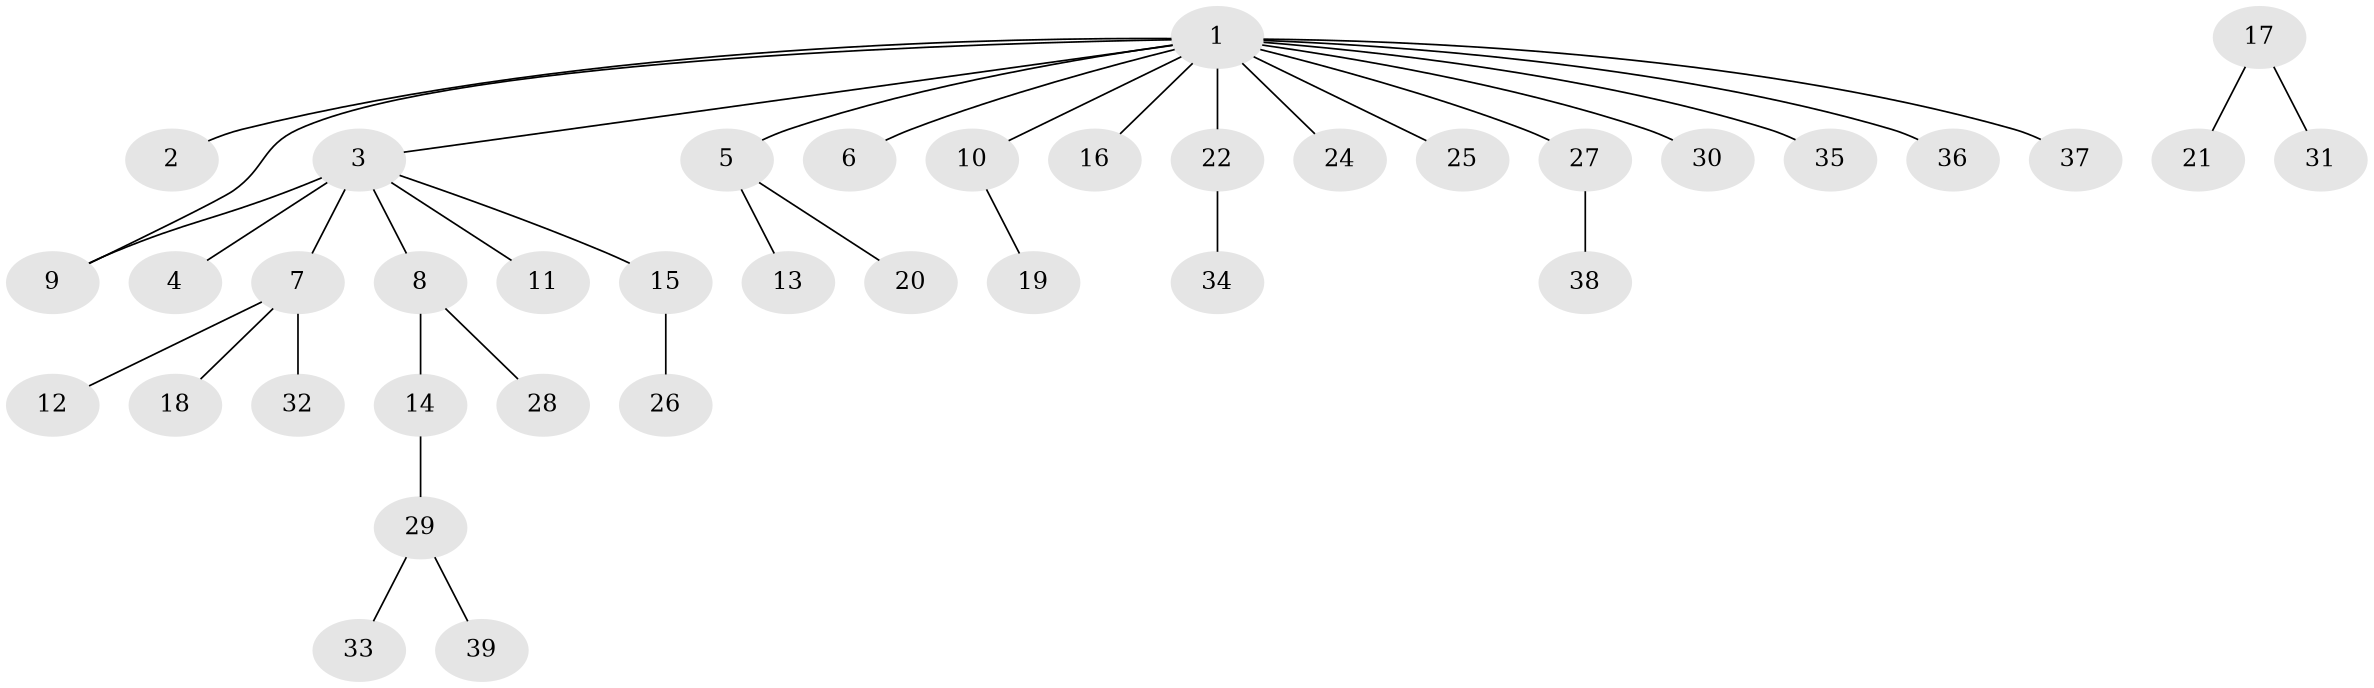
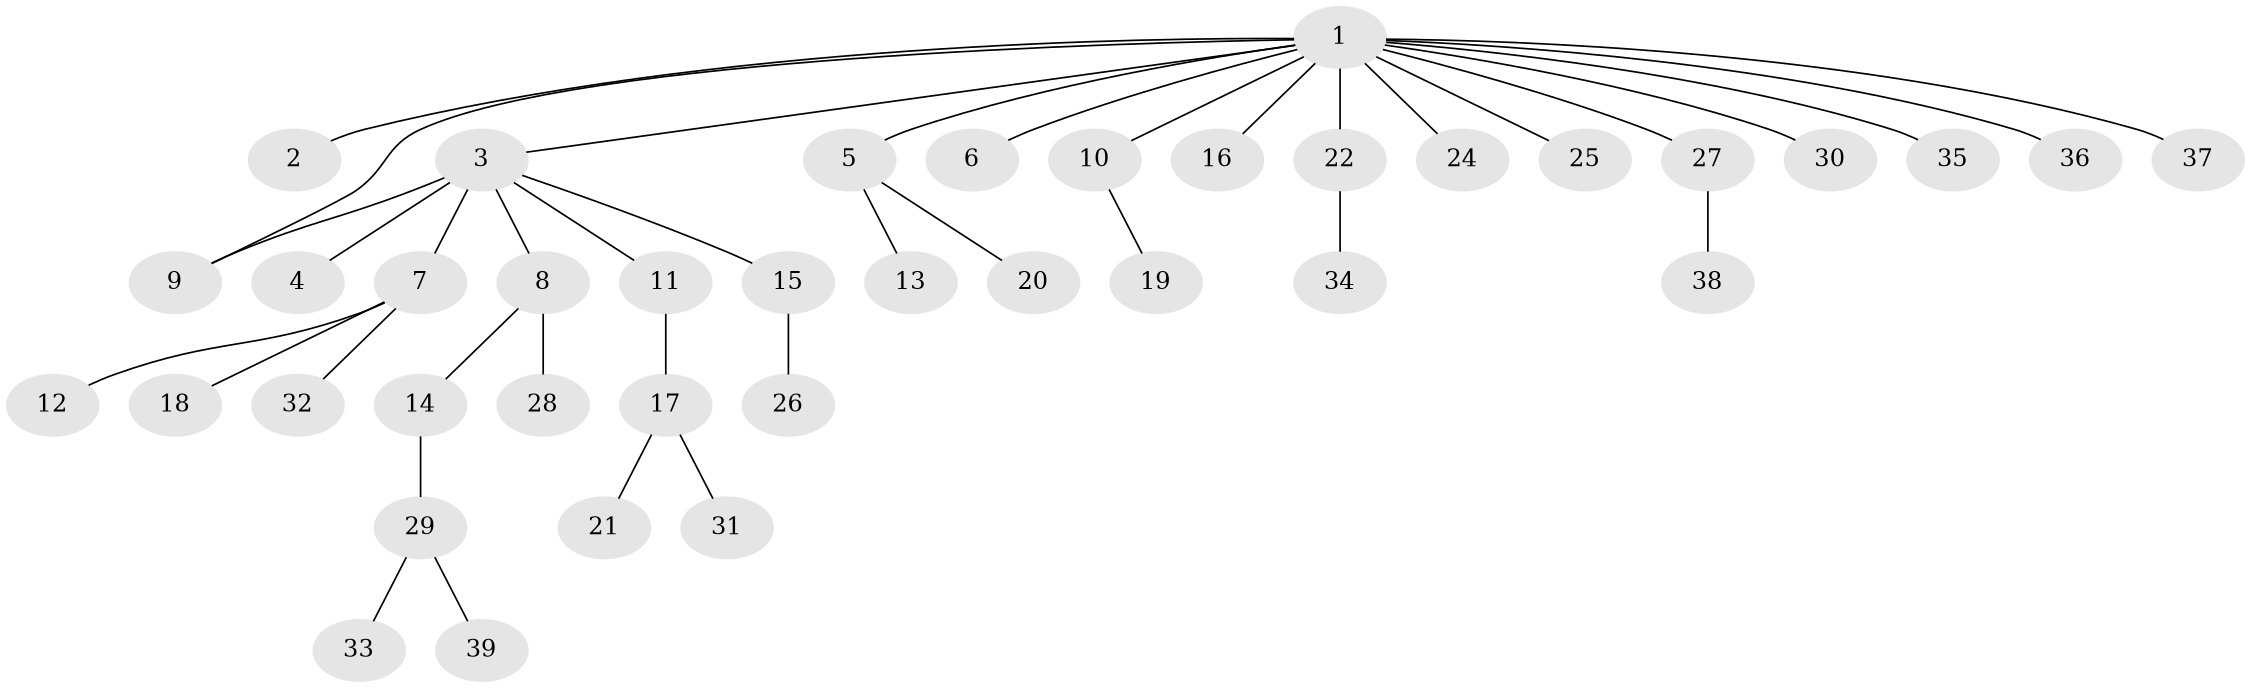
edge "11" -- "17": added
